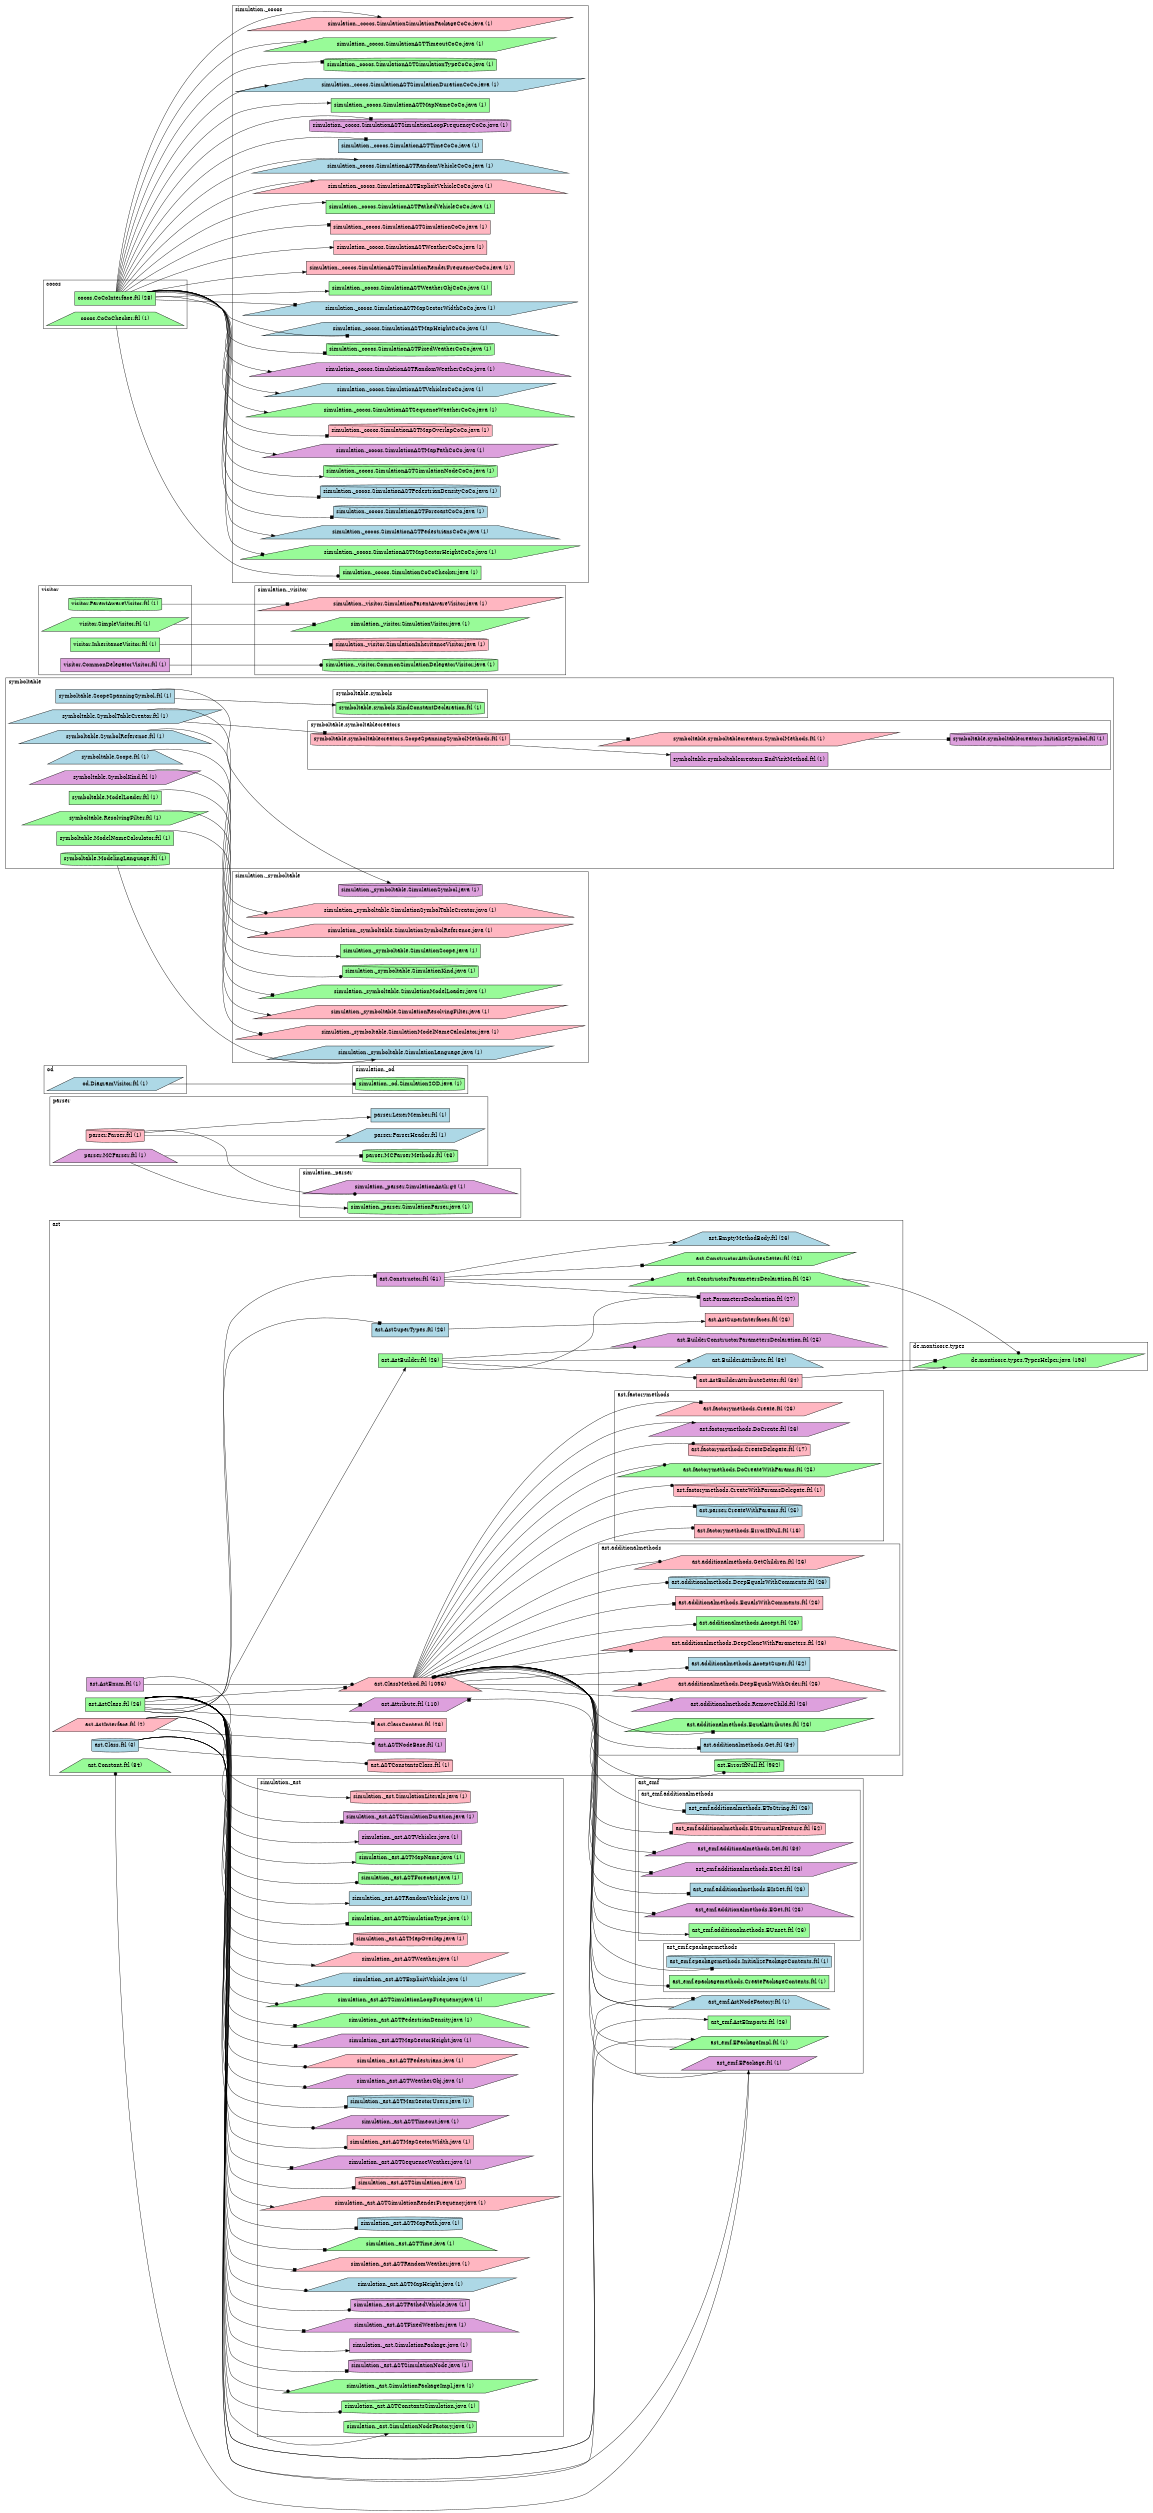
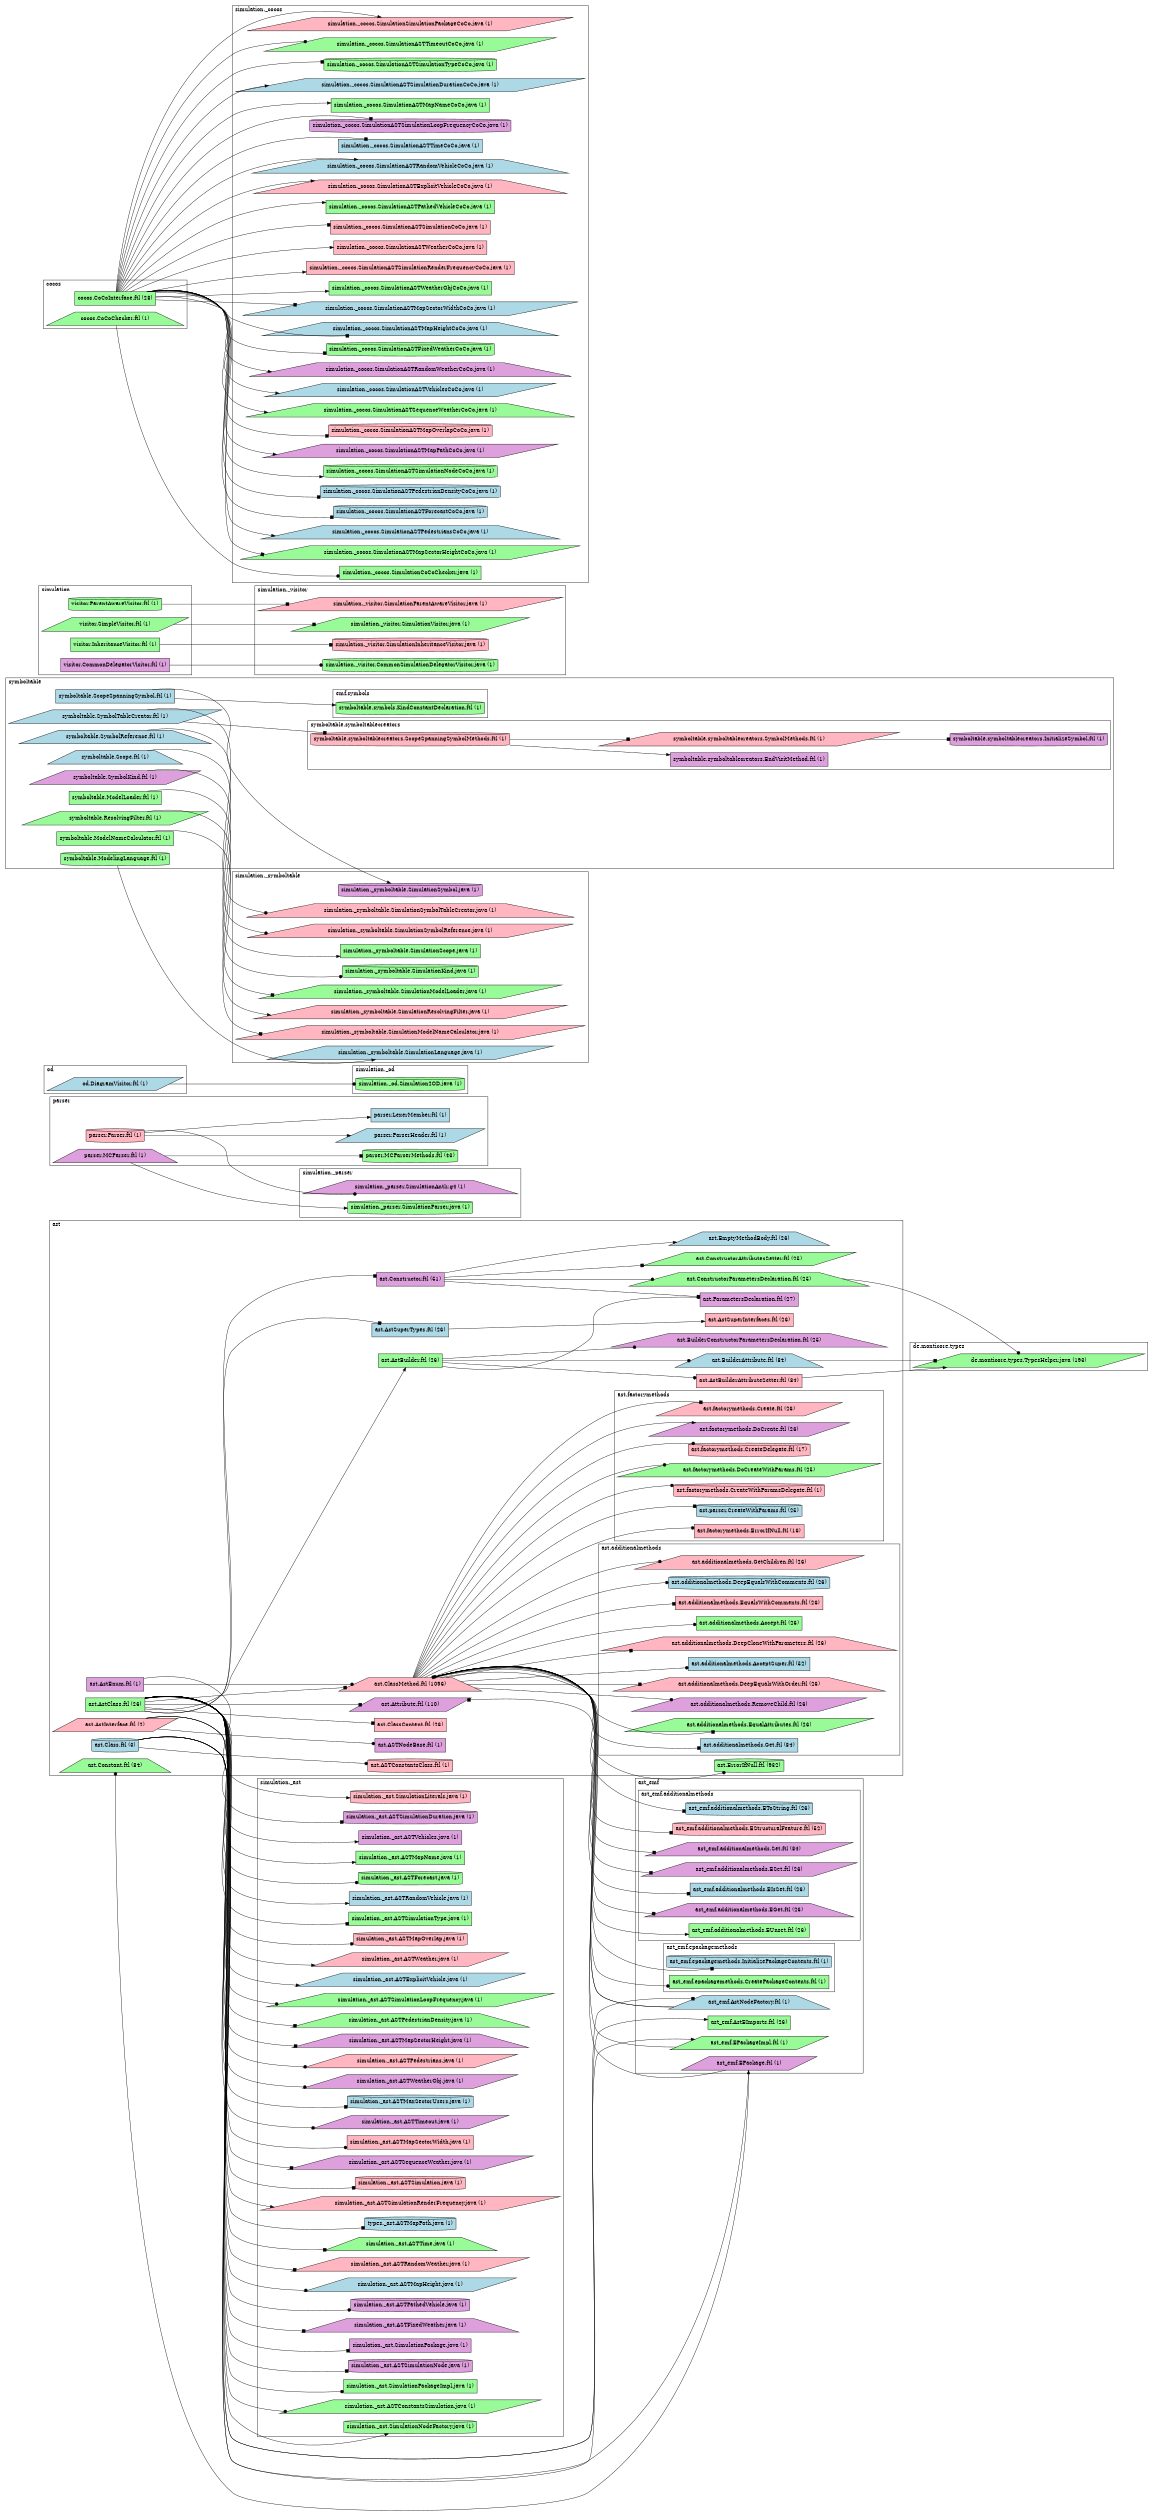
cluster "visitor": label "visitor" -> "simulation"
cluster "symboltable.symbols": label "symboltable.symbols" -> "emf.symbols"
node "simulation._ast.ASTMapName.java (1)": shape cylinder -> box
edge "ast.AstInterface.ftl (2)" -> "simulation._ast.SimulationPackage.java (1)": arrowhead normal -> box
node "simulation._ast.ASTMapPath.java (1)": label "simulation._ast.ASTMapPath.java (1)" -> "types._ast.ASTMapPath.java (1)"
node "simulation._ast.SimulationPackageImpl.java (1)": shape parallelogram -> box
node "simulation._ast.ASTConstantsSimulation.java (1)": shape cylinder -> parallelogram
